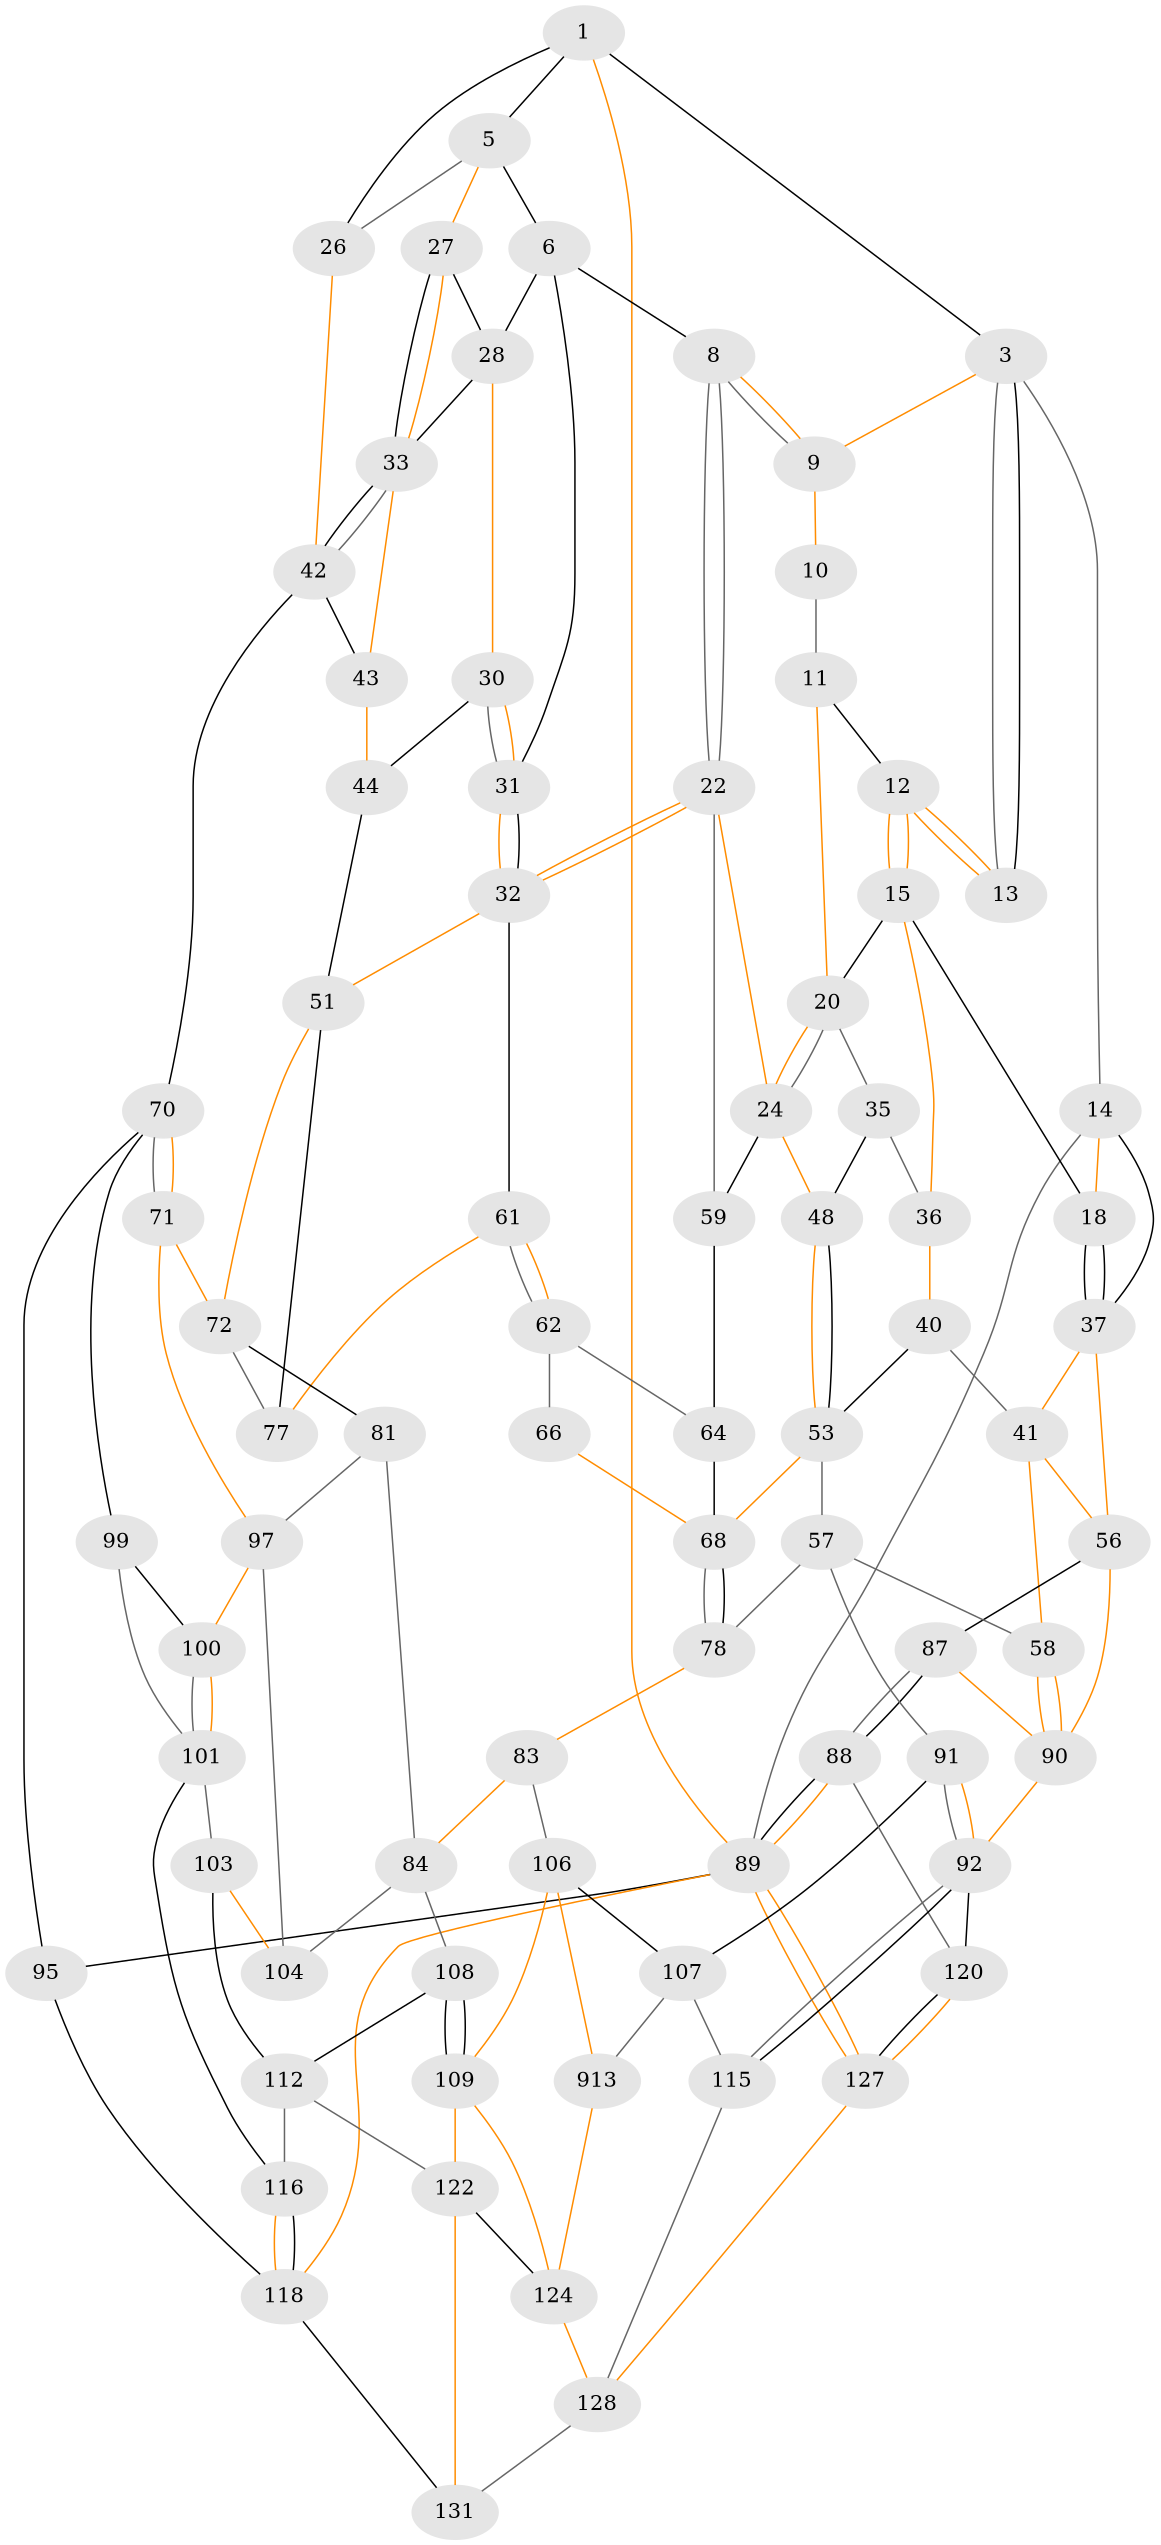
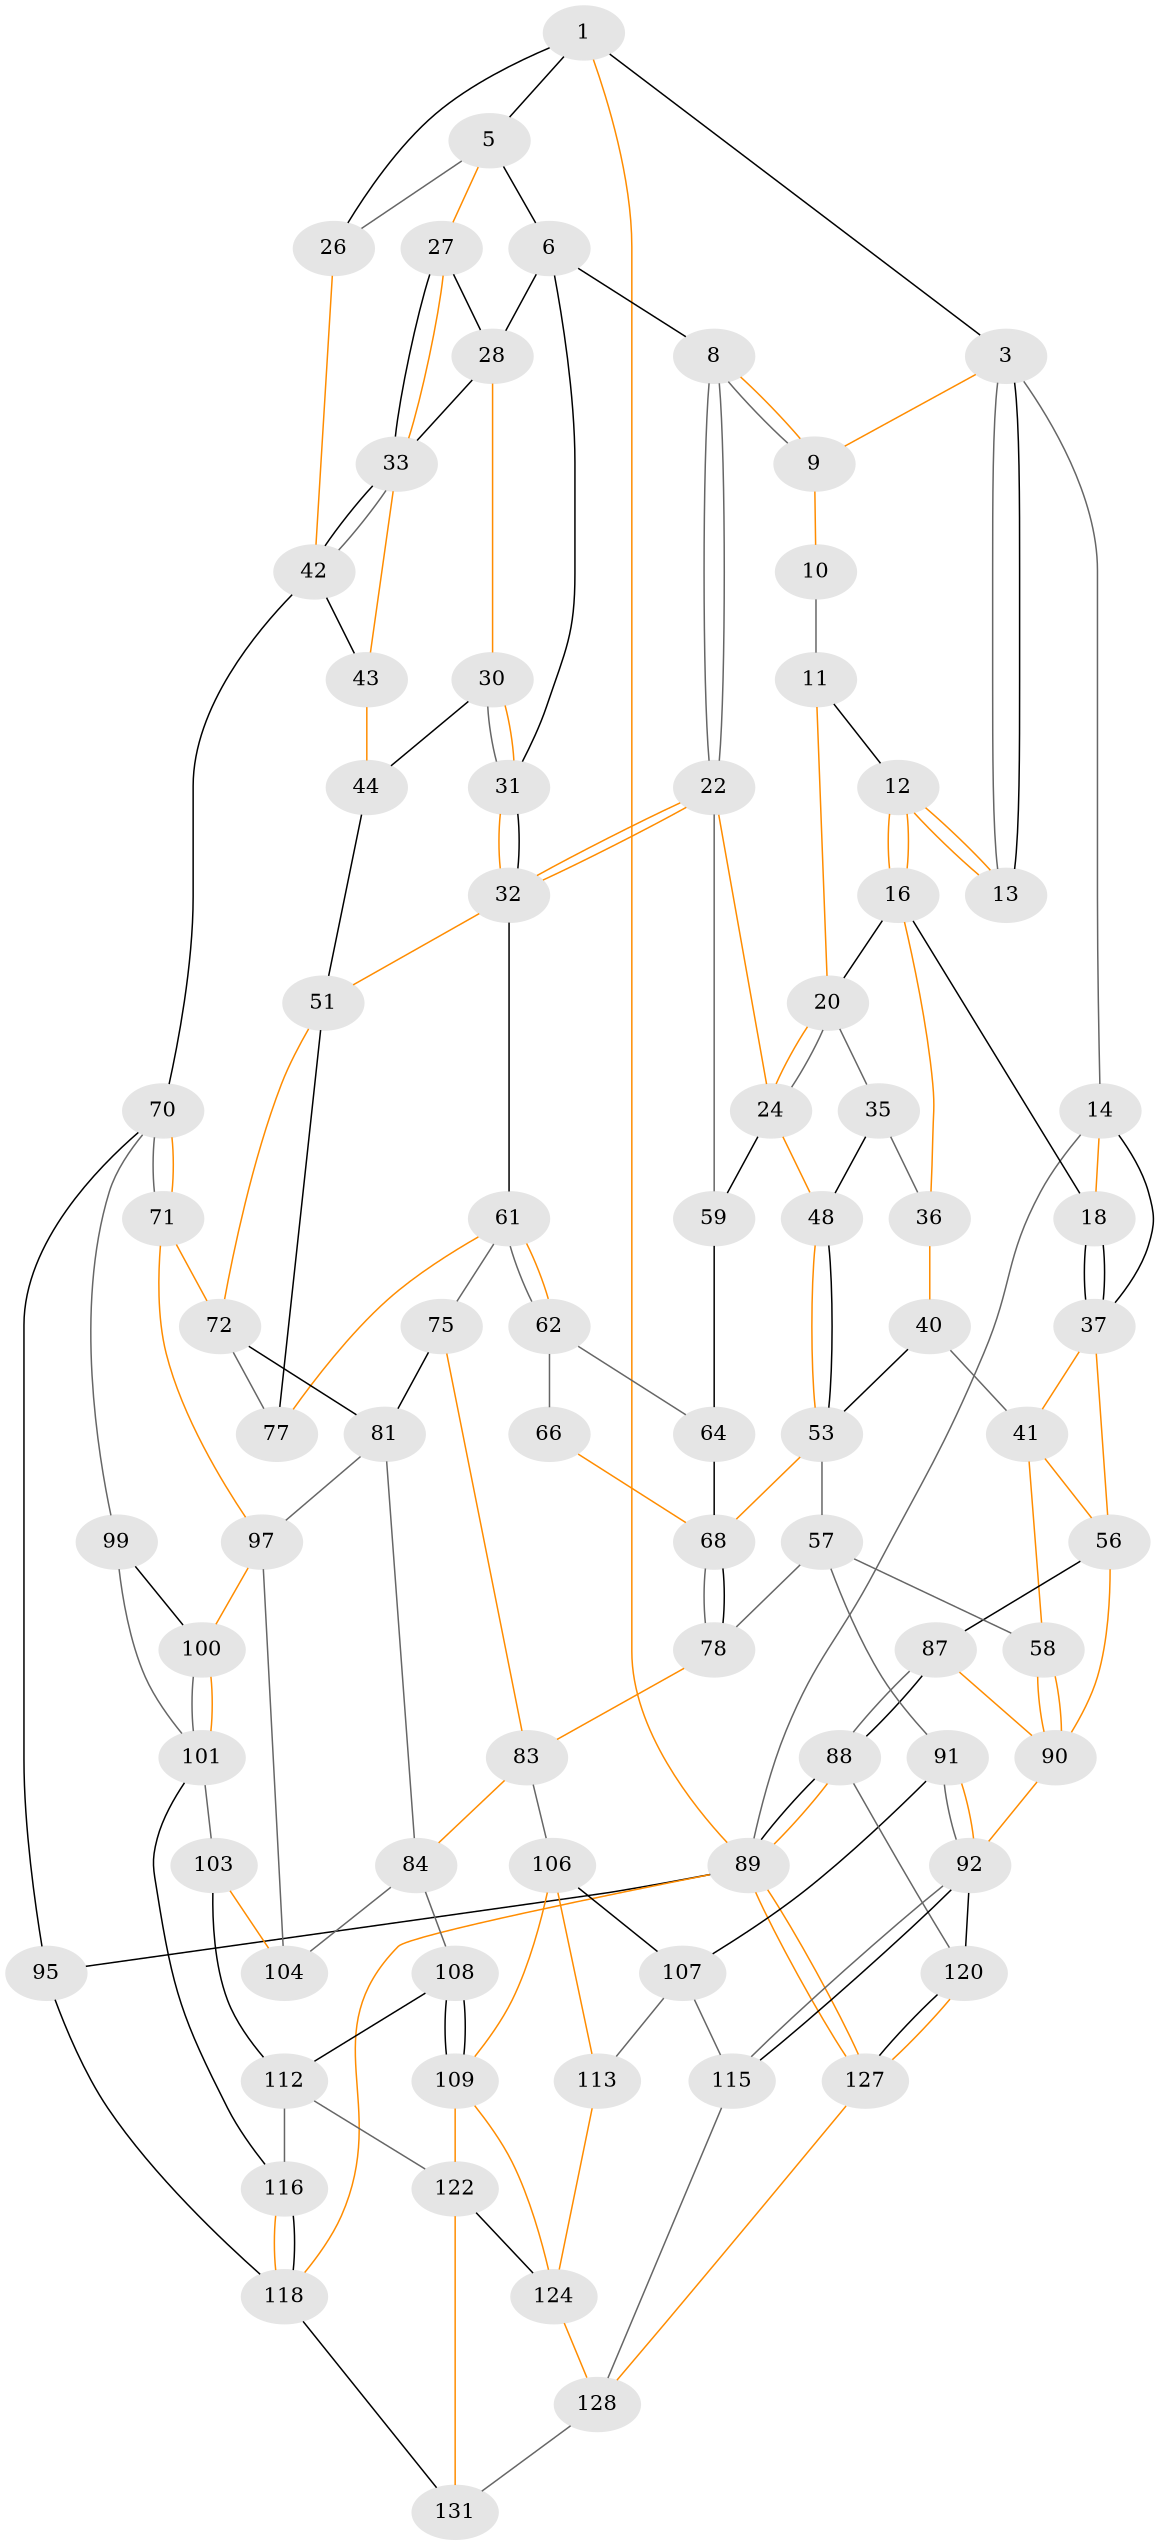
node "15": label "15" -> "16"
edge "70" -- "99": color black -> gray40
node "75": added
node "913": label "913" -> "113"
